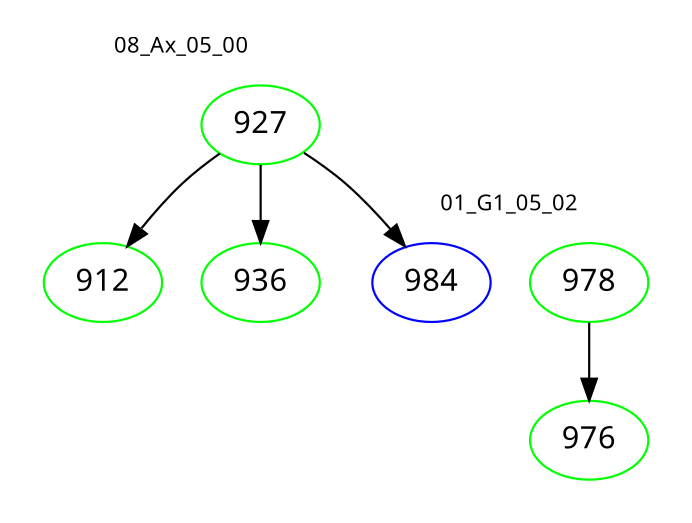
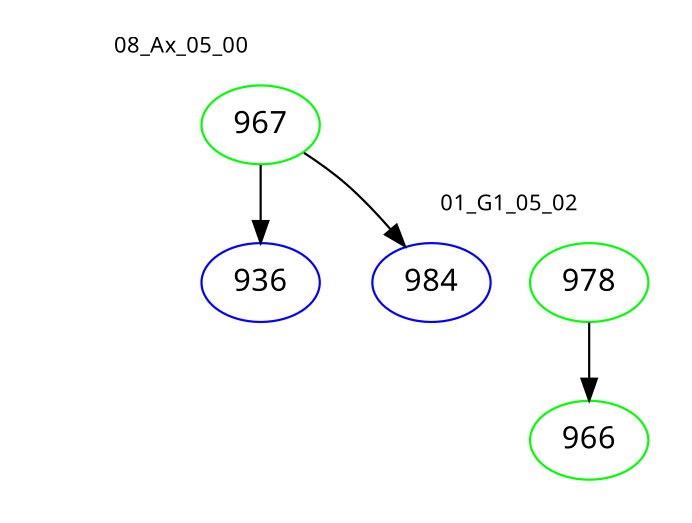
node "927": label "927" -> "967"
node "912": removed
node "936": color green -> blue
node "976": label "976" -> "966"
